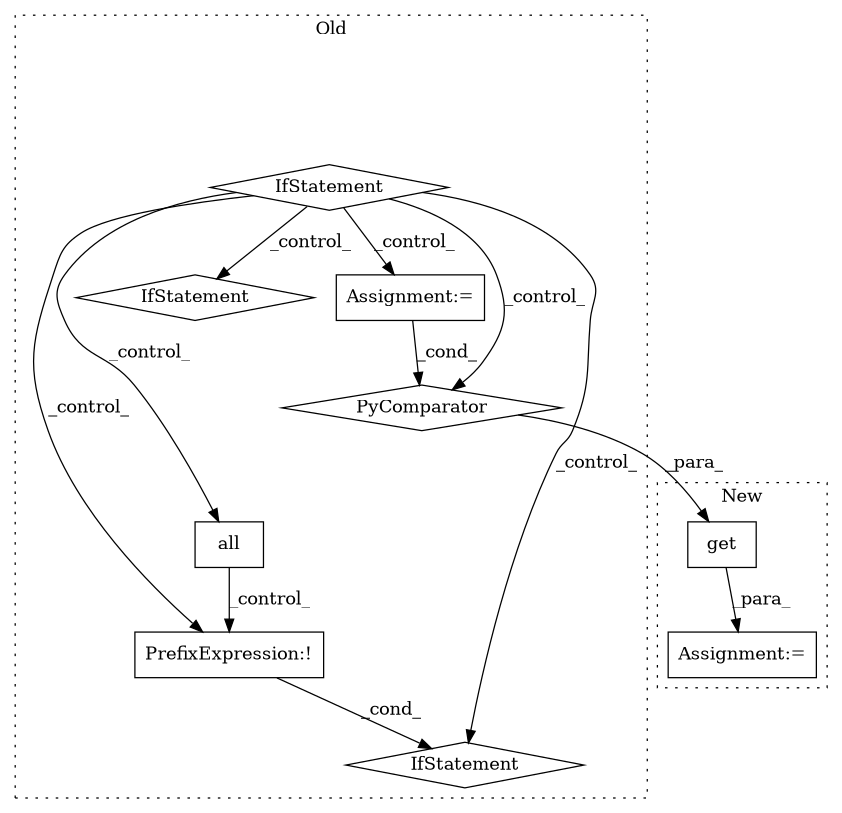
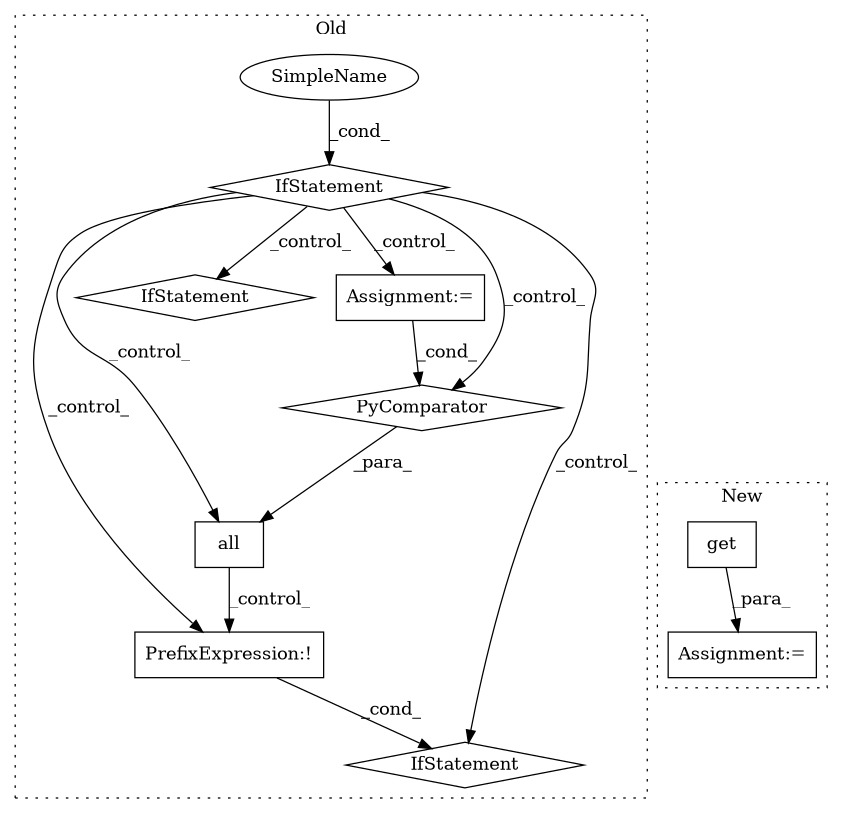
node "SimpleName": added
edge "PyComparator" -> "get": now "PyComparator" -> "all"
